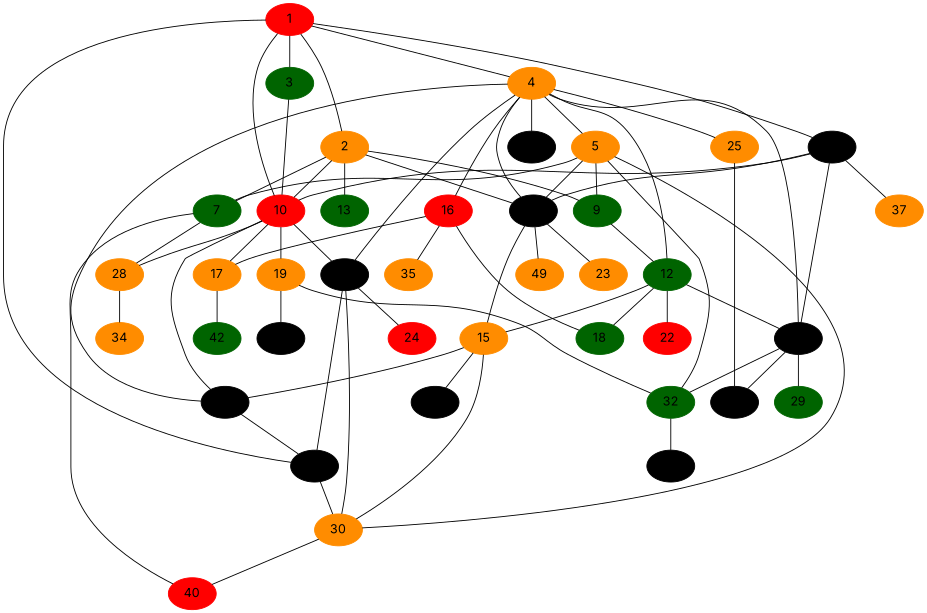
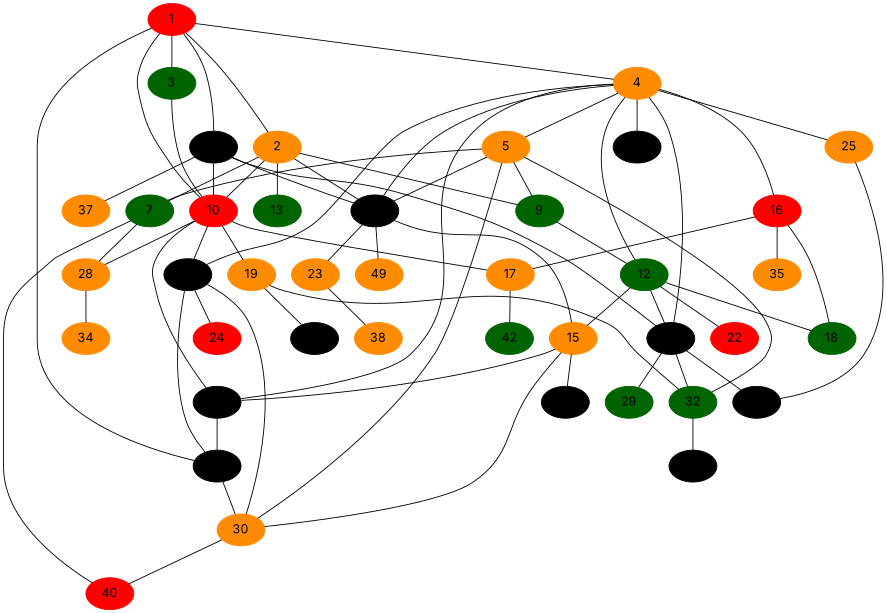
node "38": added
